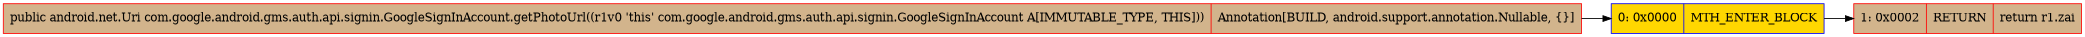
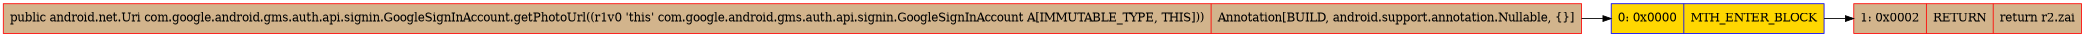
node "1: 0x0002": text "return r1.zai" -> "return r2.zai"
